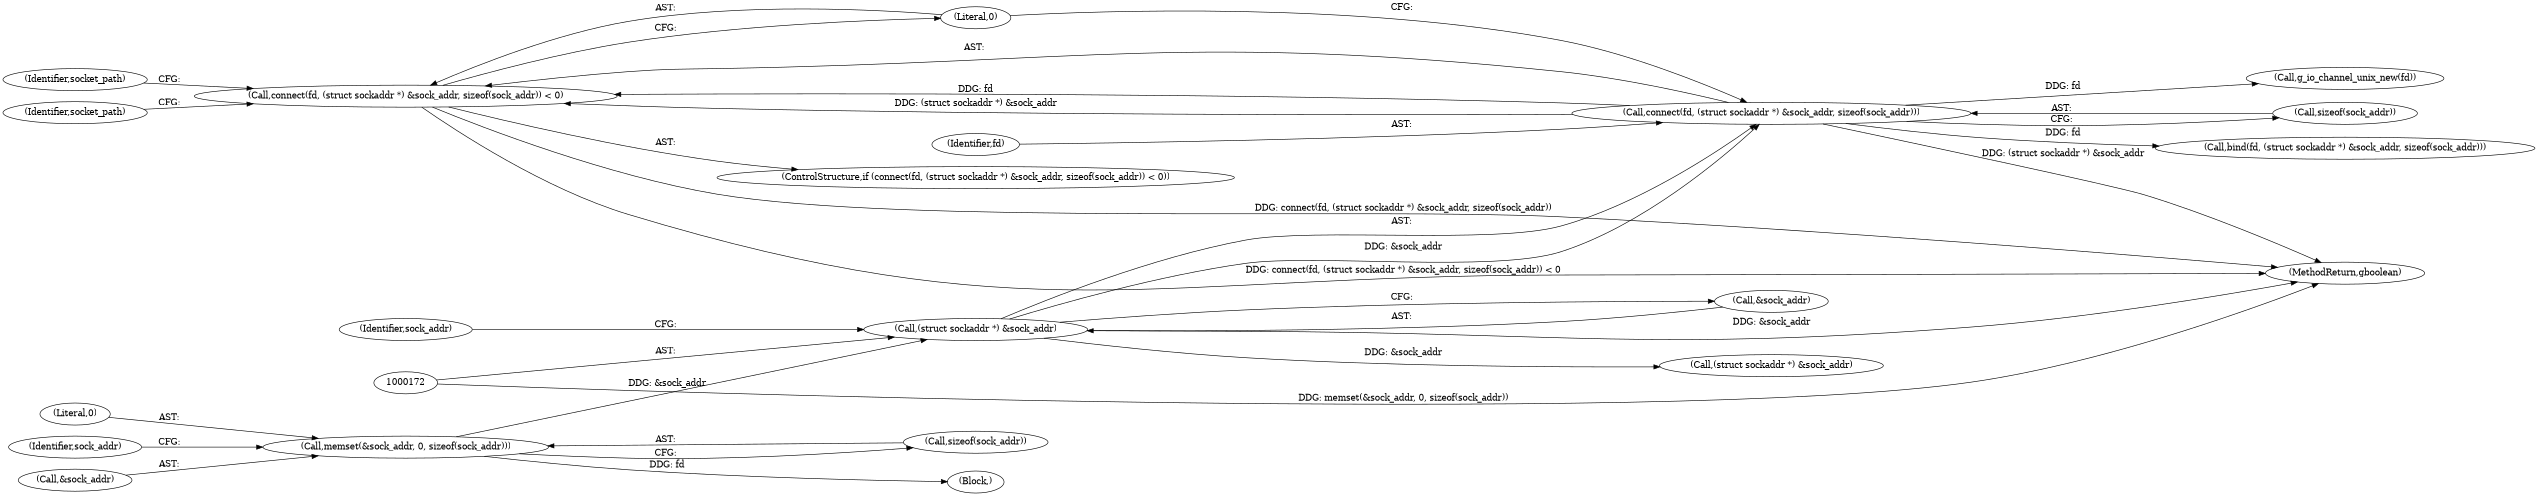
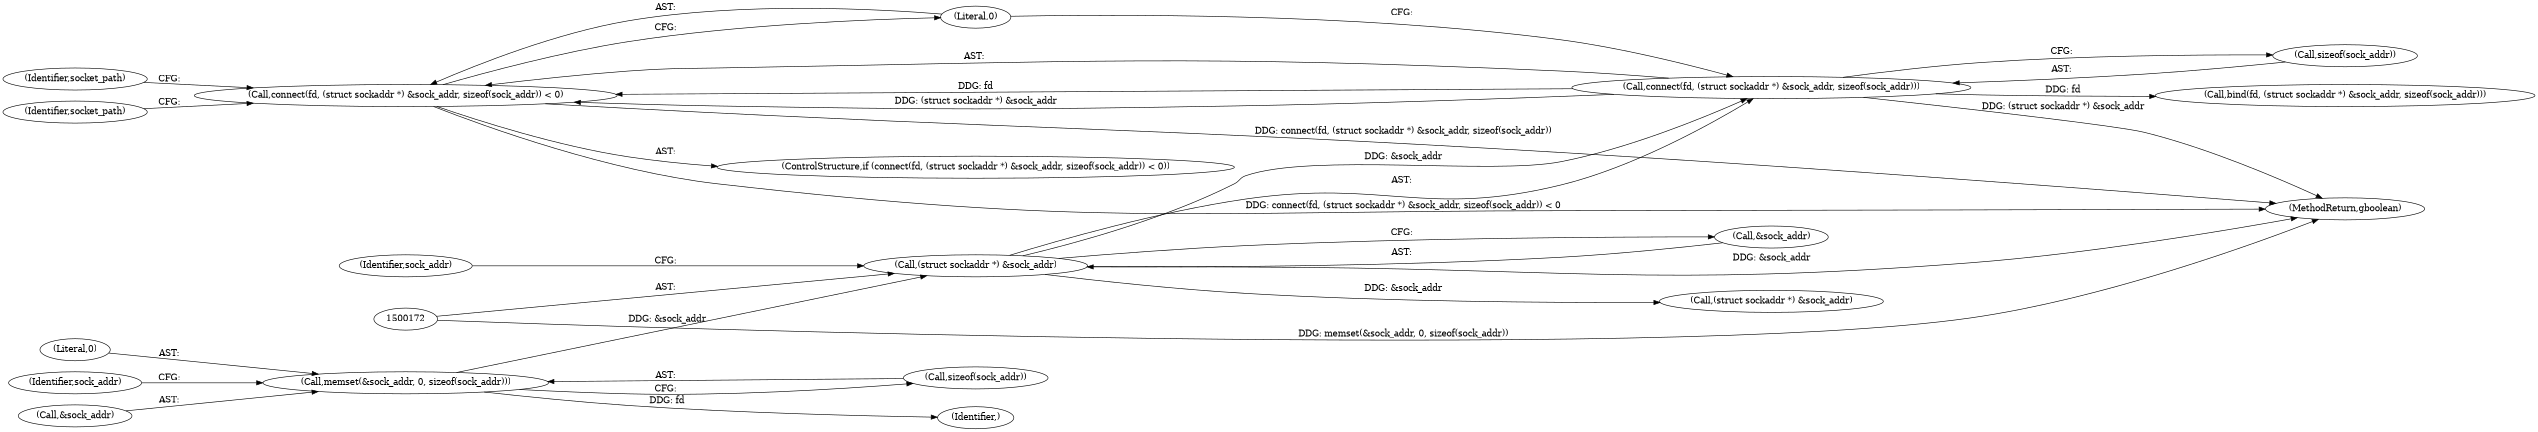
node "(Call,g_io_channel_unix_new(fd))": removed
node "(Identifier,fd)": removed
node "1000172": label "1000172" -> "1500172"
node "(Block,)": label "(Block,)" -> "(Identifier,)"
